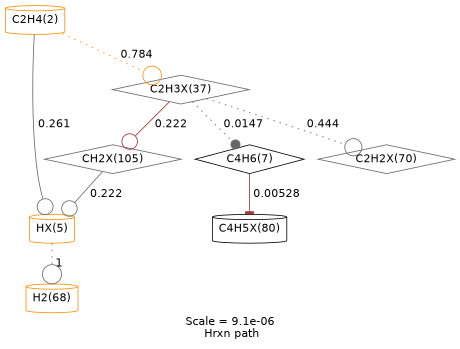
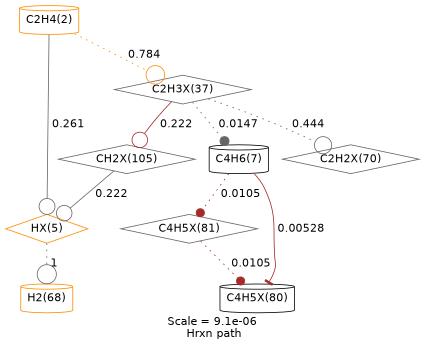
node "C4H6(7)": shape diamond -> cylinder
node "HX(5)": shape cylinder -> diamond
node "C4H5X(81)": added
